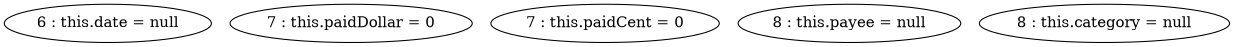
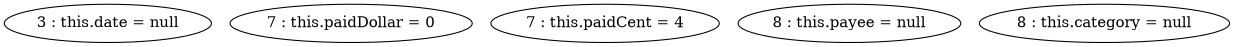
node "6 : this.date = null": label "6 : this.date = null" -> "3 : this.date = null"
node "7 : this.paidCent = 0": label "7 : this.paidCent = 0" -> "7 : this.paidCent = 4"
